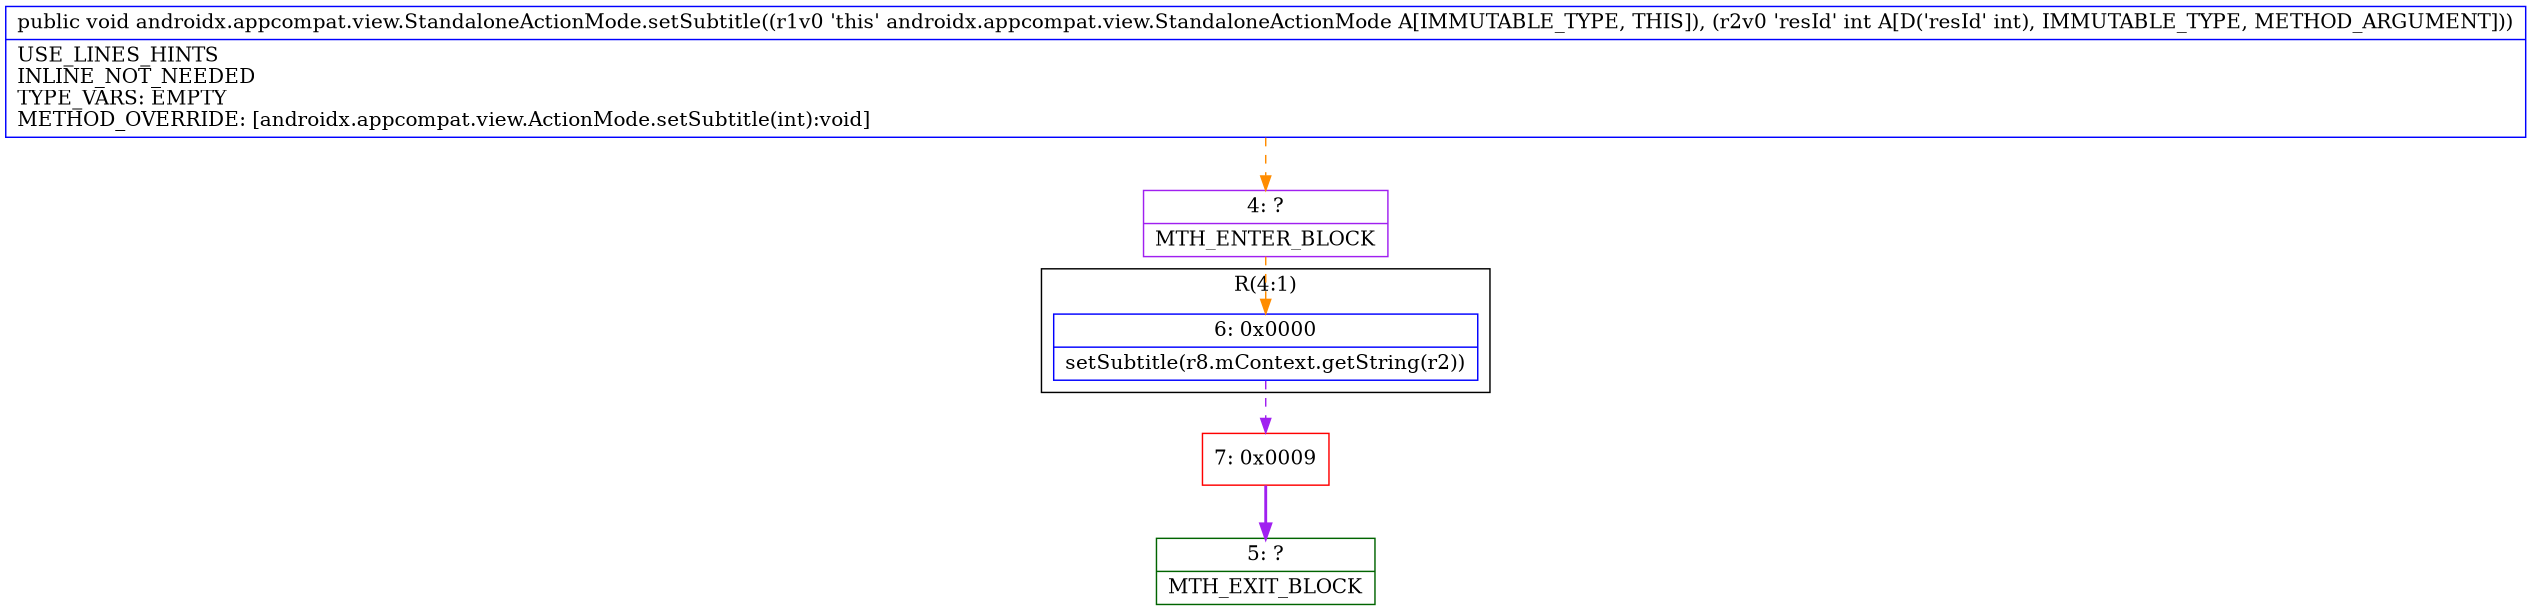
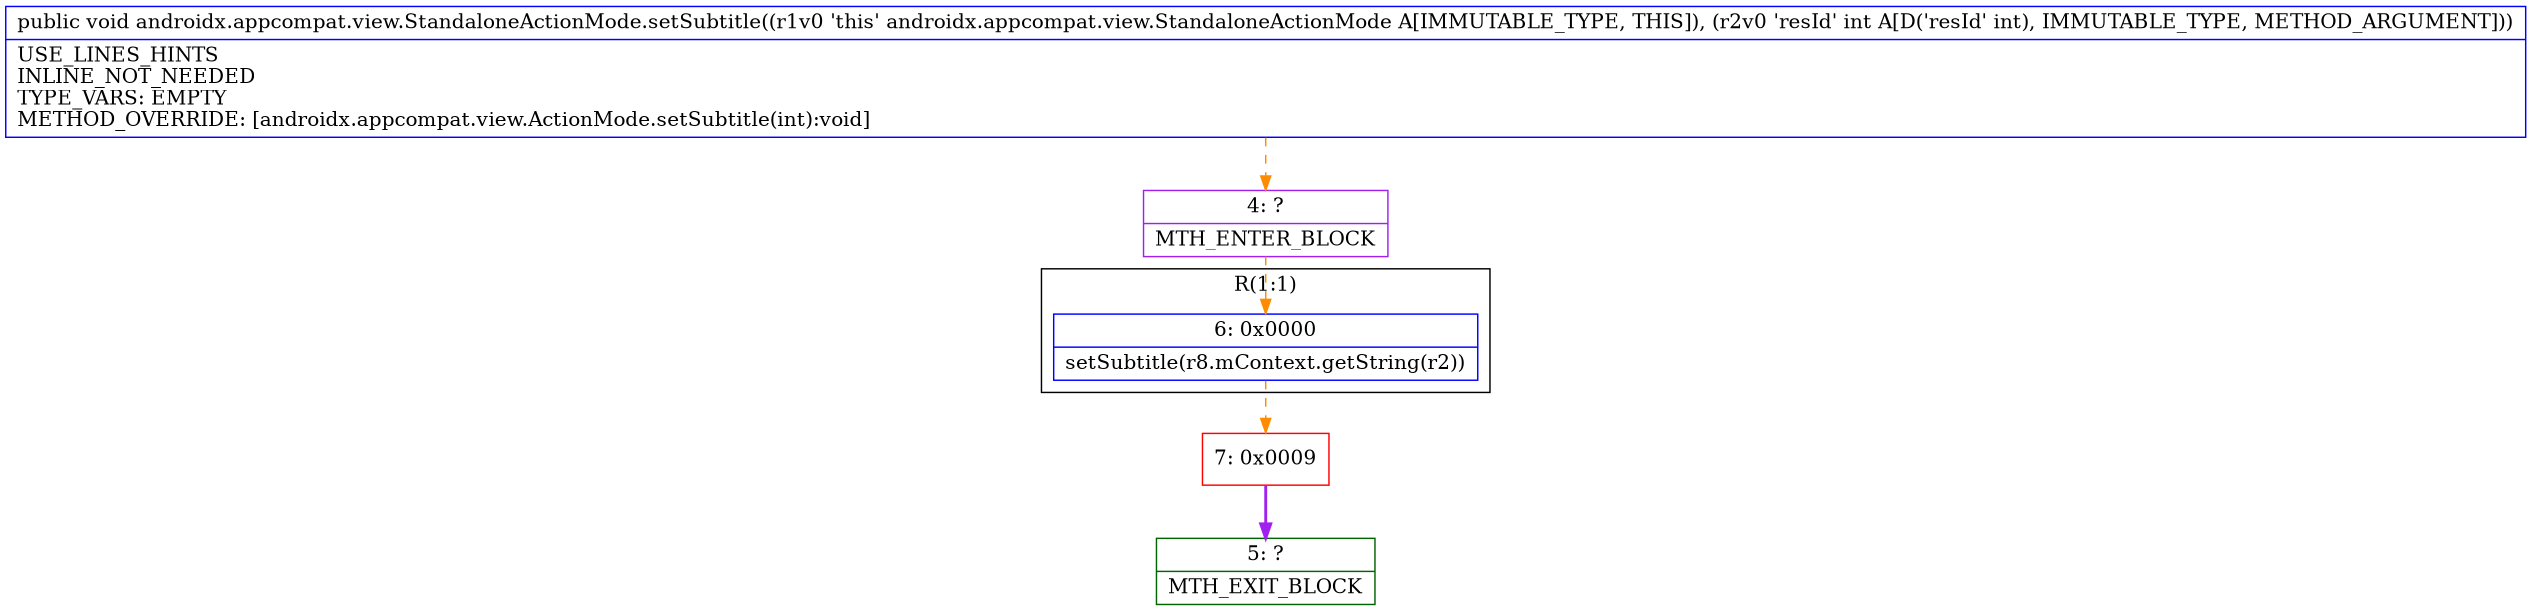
cluster "R(4:1)": label "R(4:1)" -> "R(1:1)"
edge "6: 0x0000" -> "7: 0x0009": color purple -> darkorange
